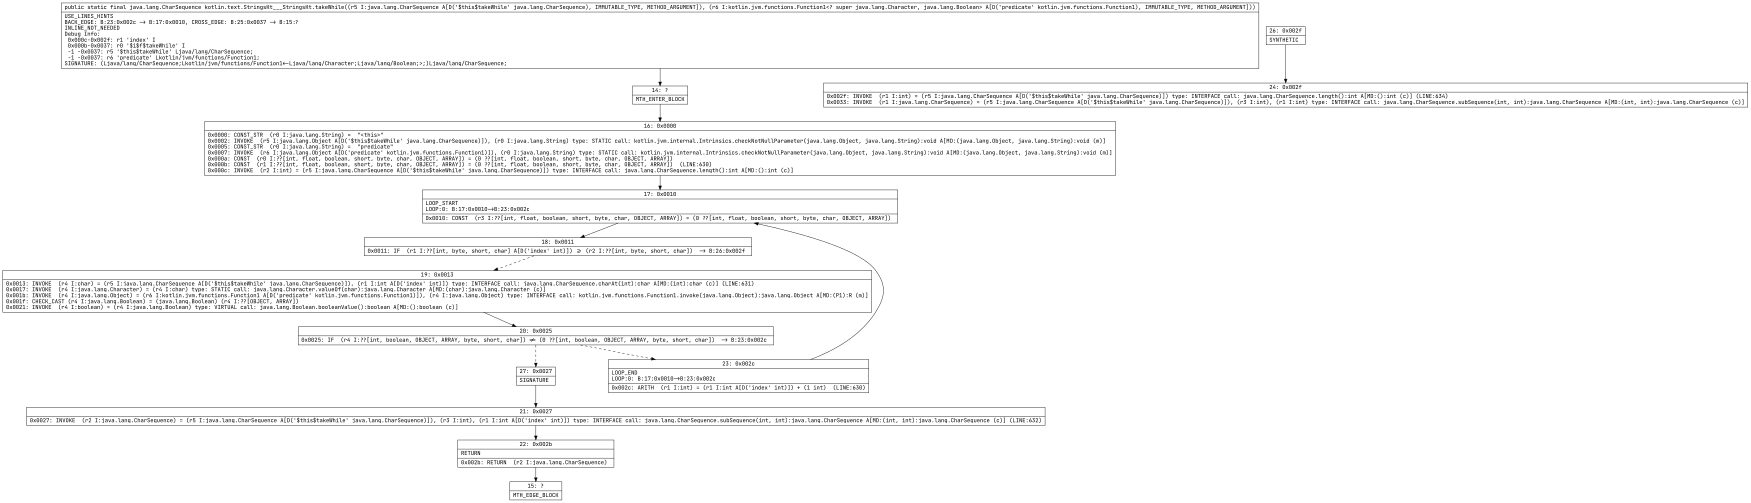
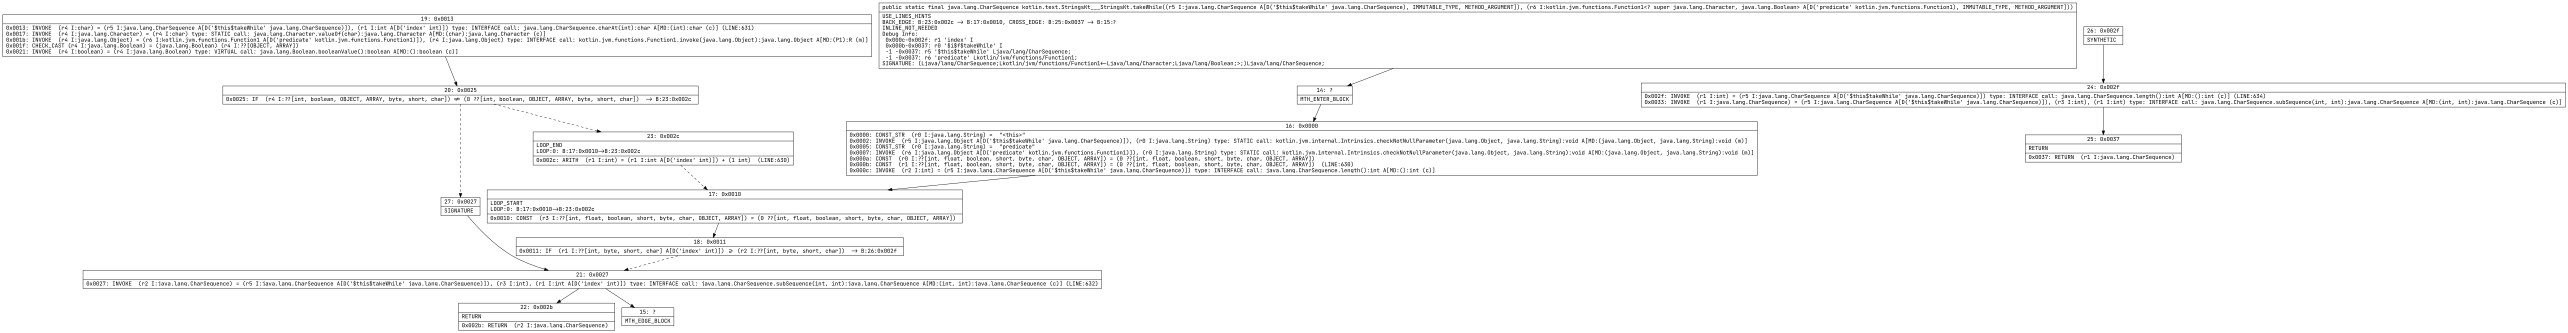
node "25: 0x0037": added
edge "18: 0x0011" -> "19: 0x0013": now "18: 0x0011" -> "21: 0x0027"
edge "23: 0x002c" -> "17: 0x0010": style solid -> dashed
edge "22: 0x002b" -> "15: ?": now "21: 0x0027" -> "15: ?"
